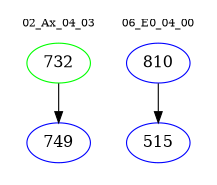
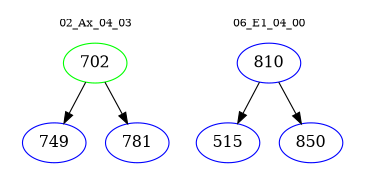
cluster "06_E0_04_00": label "06_E0_04_00" -> "06_E1_04_00"
node "732": label "732" -> "702"
node "781": added
node "850": added
